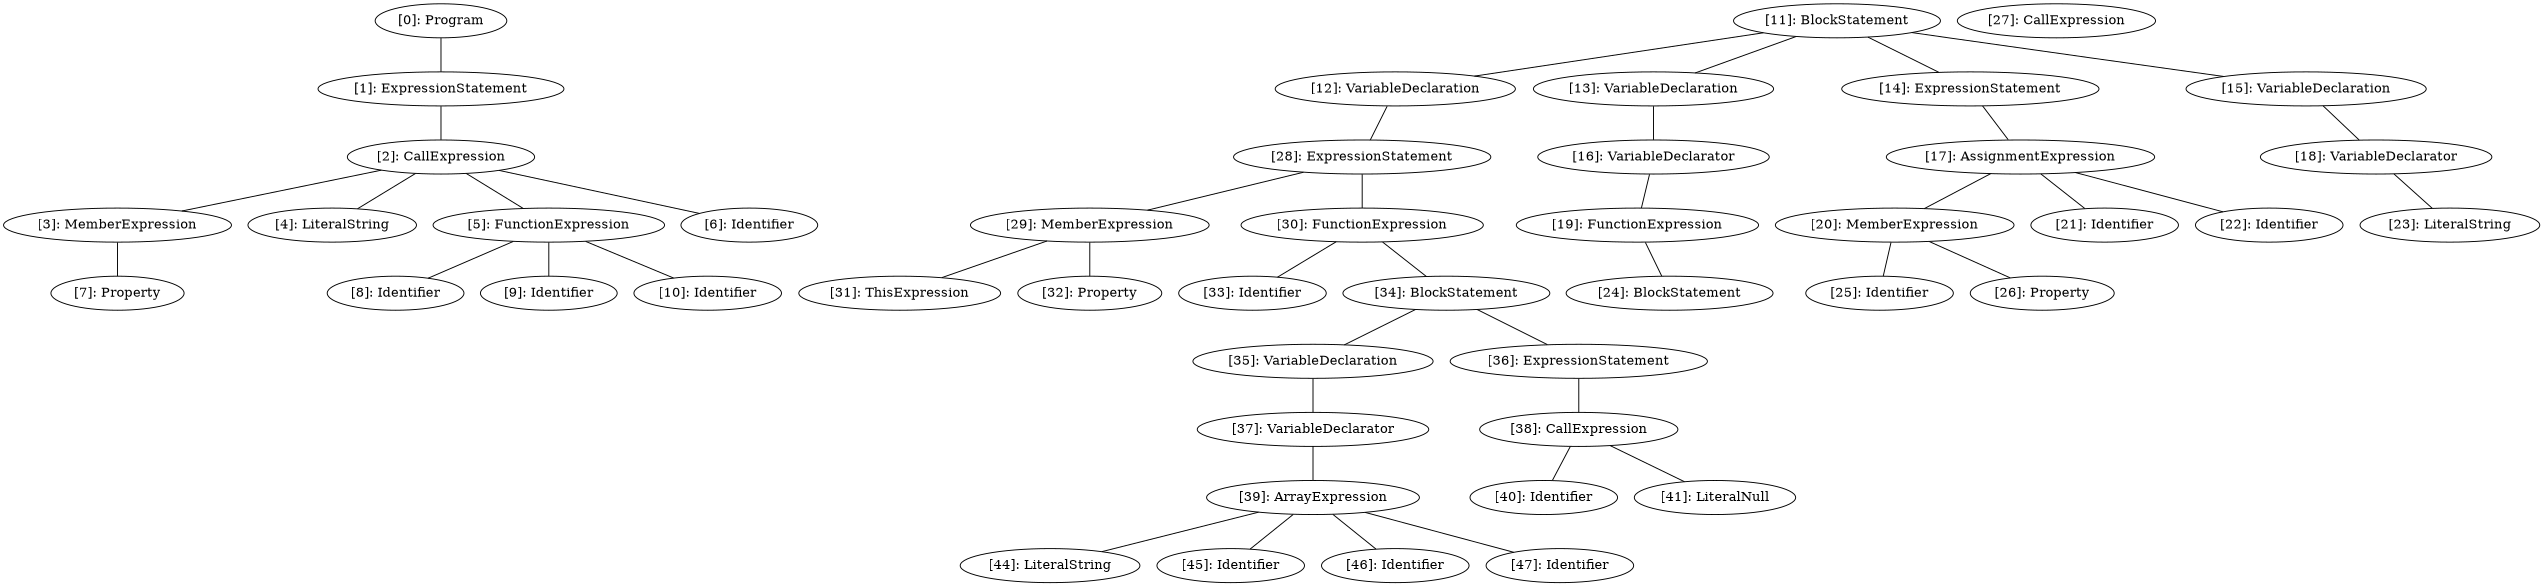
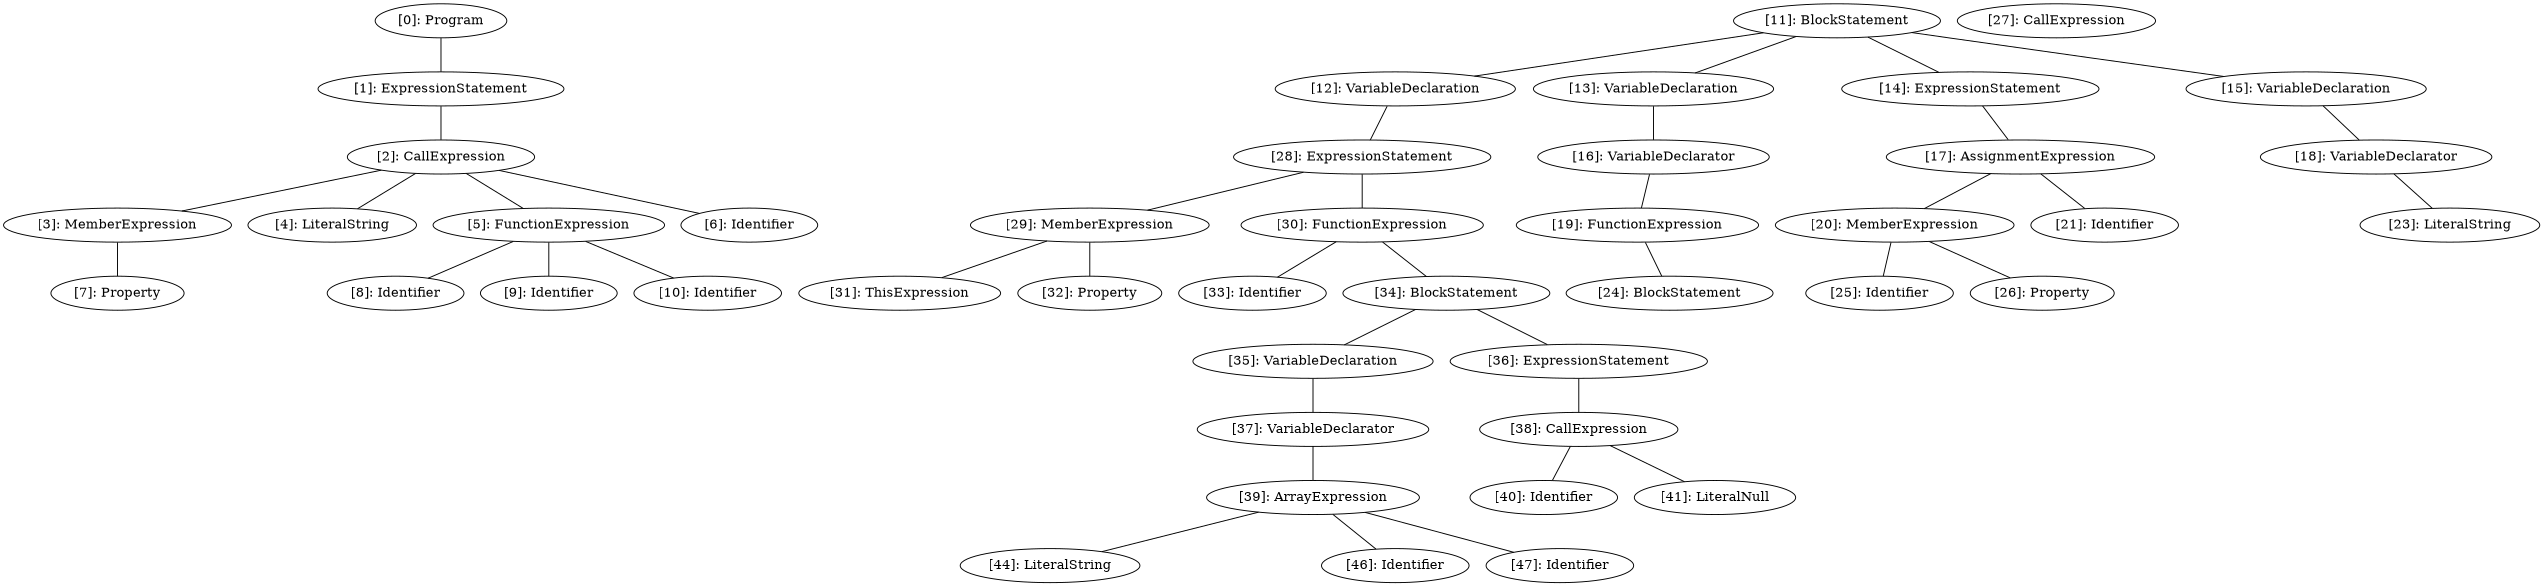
node "[22]: Identifier": removed
node "[45]: Identifier": removed
